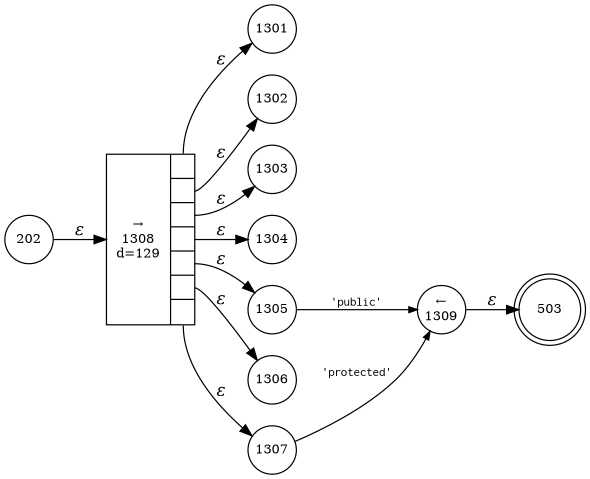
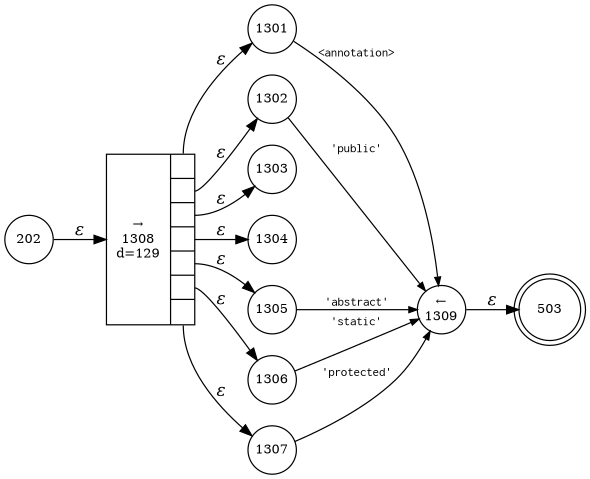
edge "1301" -> "← 1309": added, label "<annotation>"
edge "1302" -> "← 1309": added, label "'public'"
edge "1305" -> "← 1309": label "'public'" -> "'abstract'"
edge "1306" -> "← 1309": added, label "'static'"
